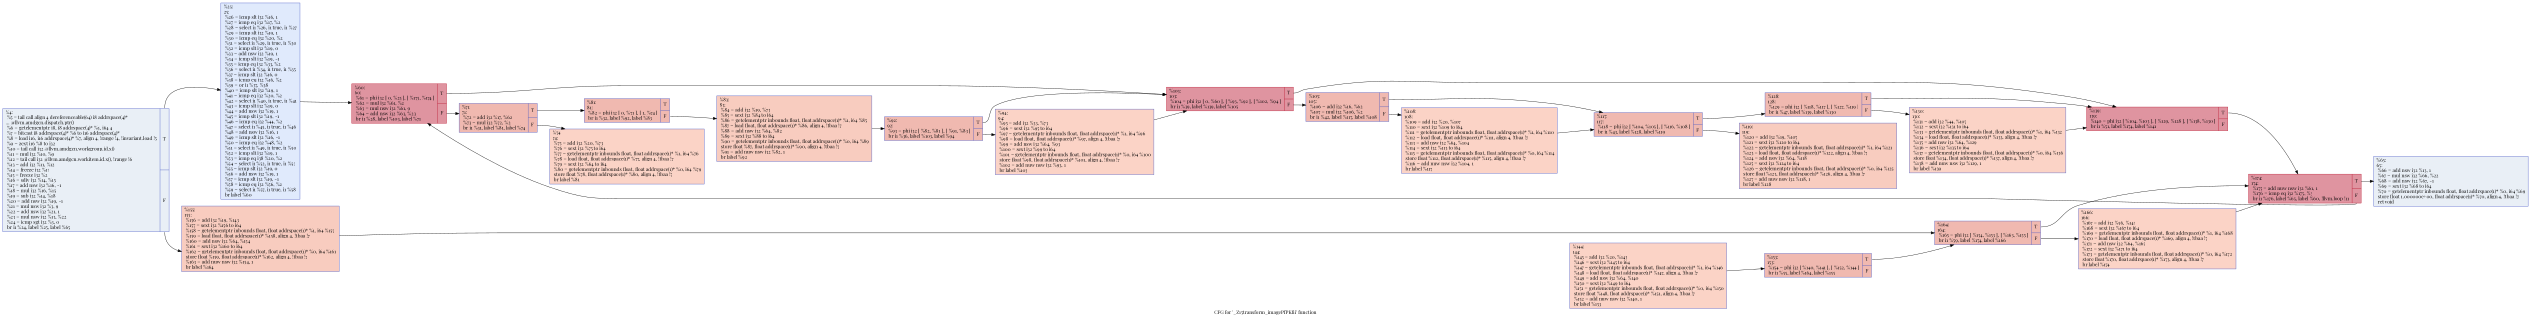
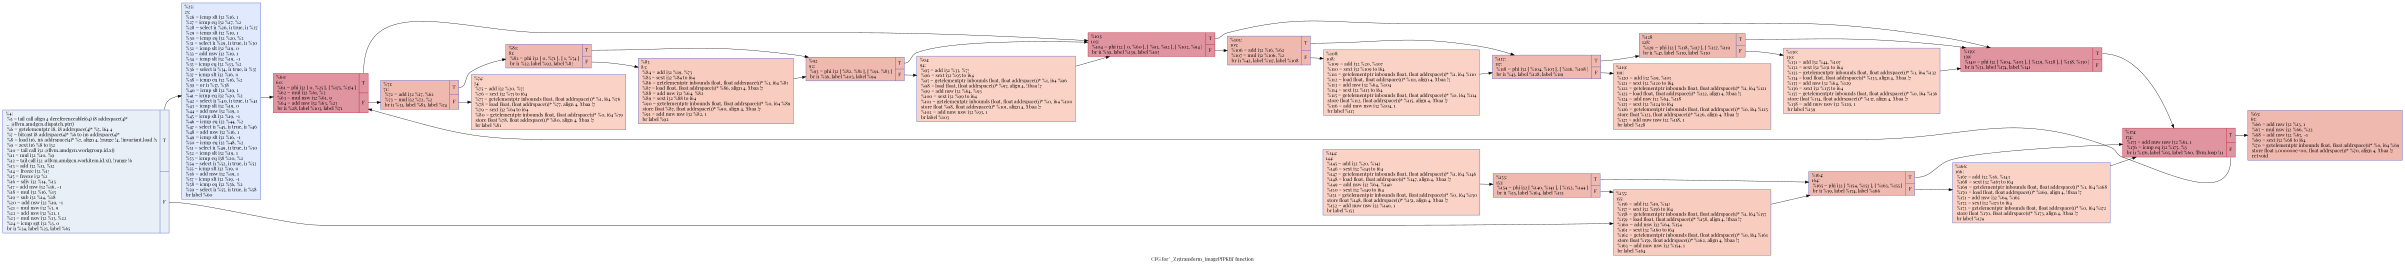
edge "%81:" -> "%92:": added
node "%65:": fillcolor #cedaeb70 -> #de614d70
edge "%153:" -> "%155:": added
